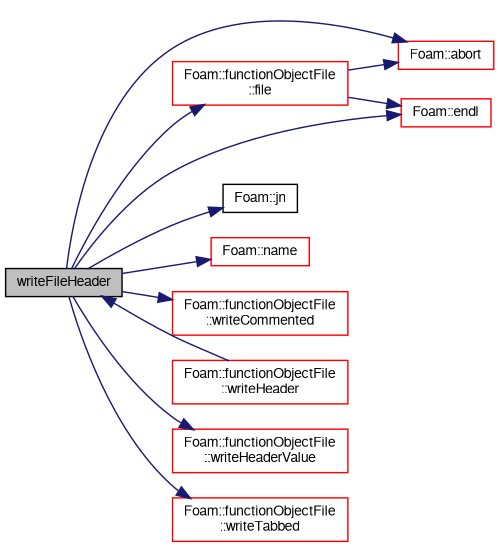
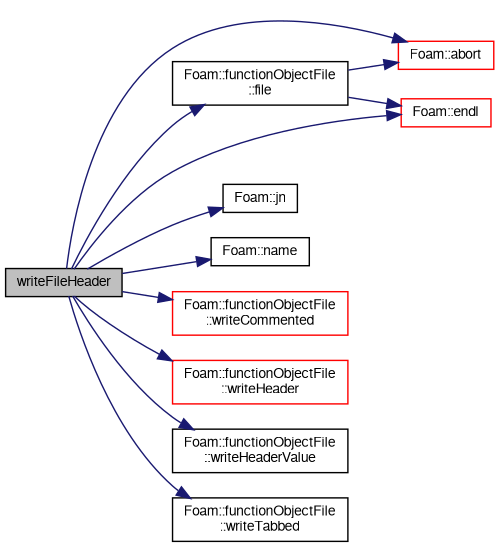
node "Foam::functionObjectFile ::file": color red -> black
node "Foam::name": color red -> black
edge "Foam::functionObjectFile ::writeHeader" -> "writeFileHeader": reversed
node "Foam::functionObjectFile ::writeHeaderValue": color red -> black
node "Foam::functionObjectFile ::writeTabbed": color red -> black
